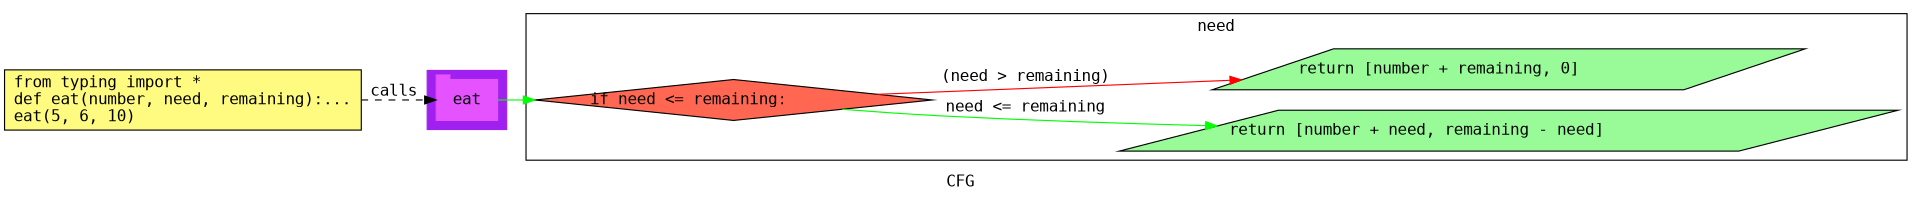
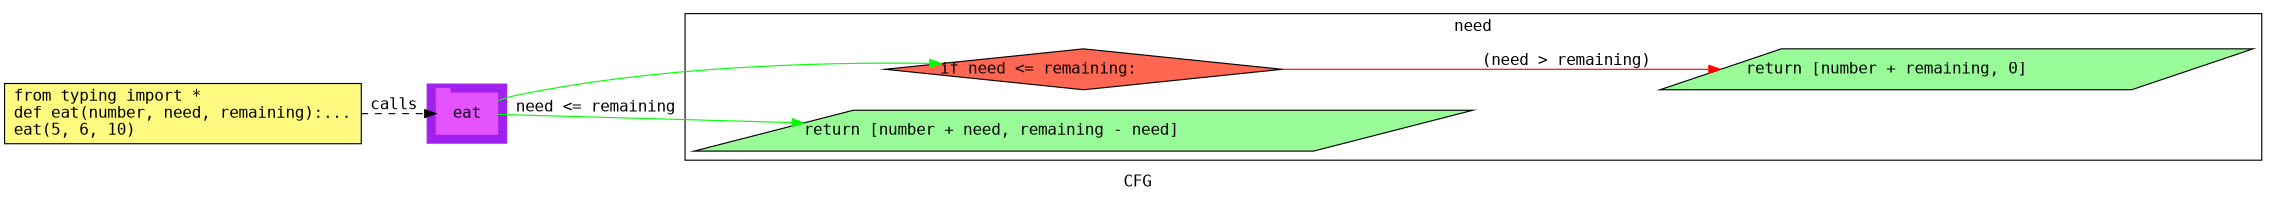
edge "if need <= remaining:" -> "return [number + need, remaining - need]": now "eat" -> "return [number + need, remaining - need]"
